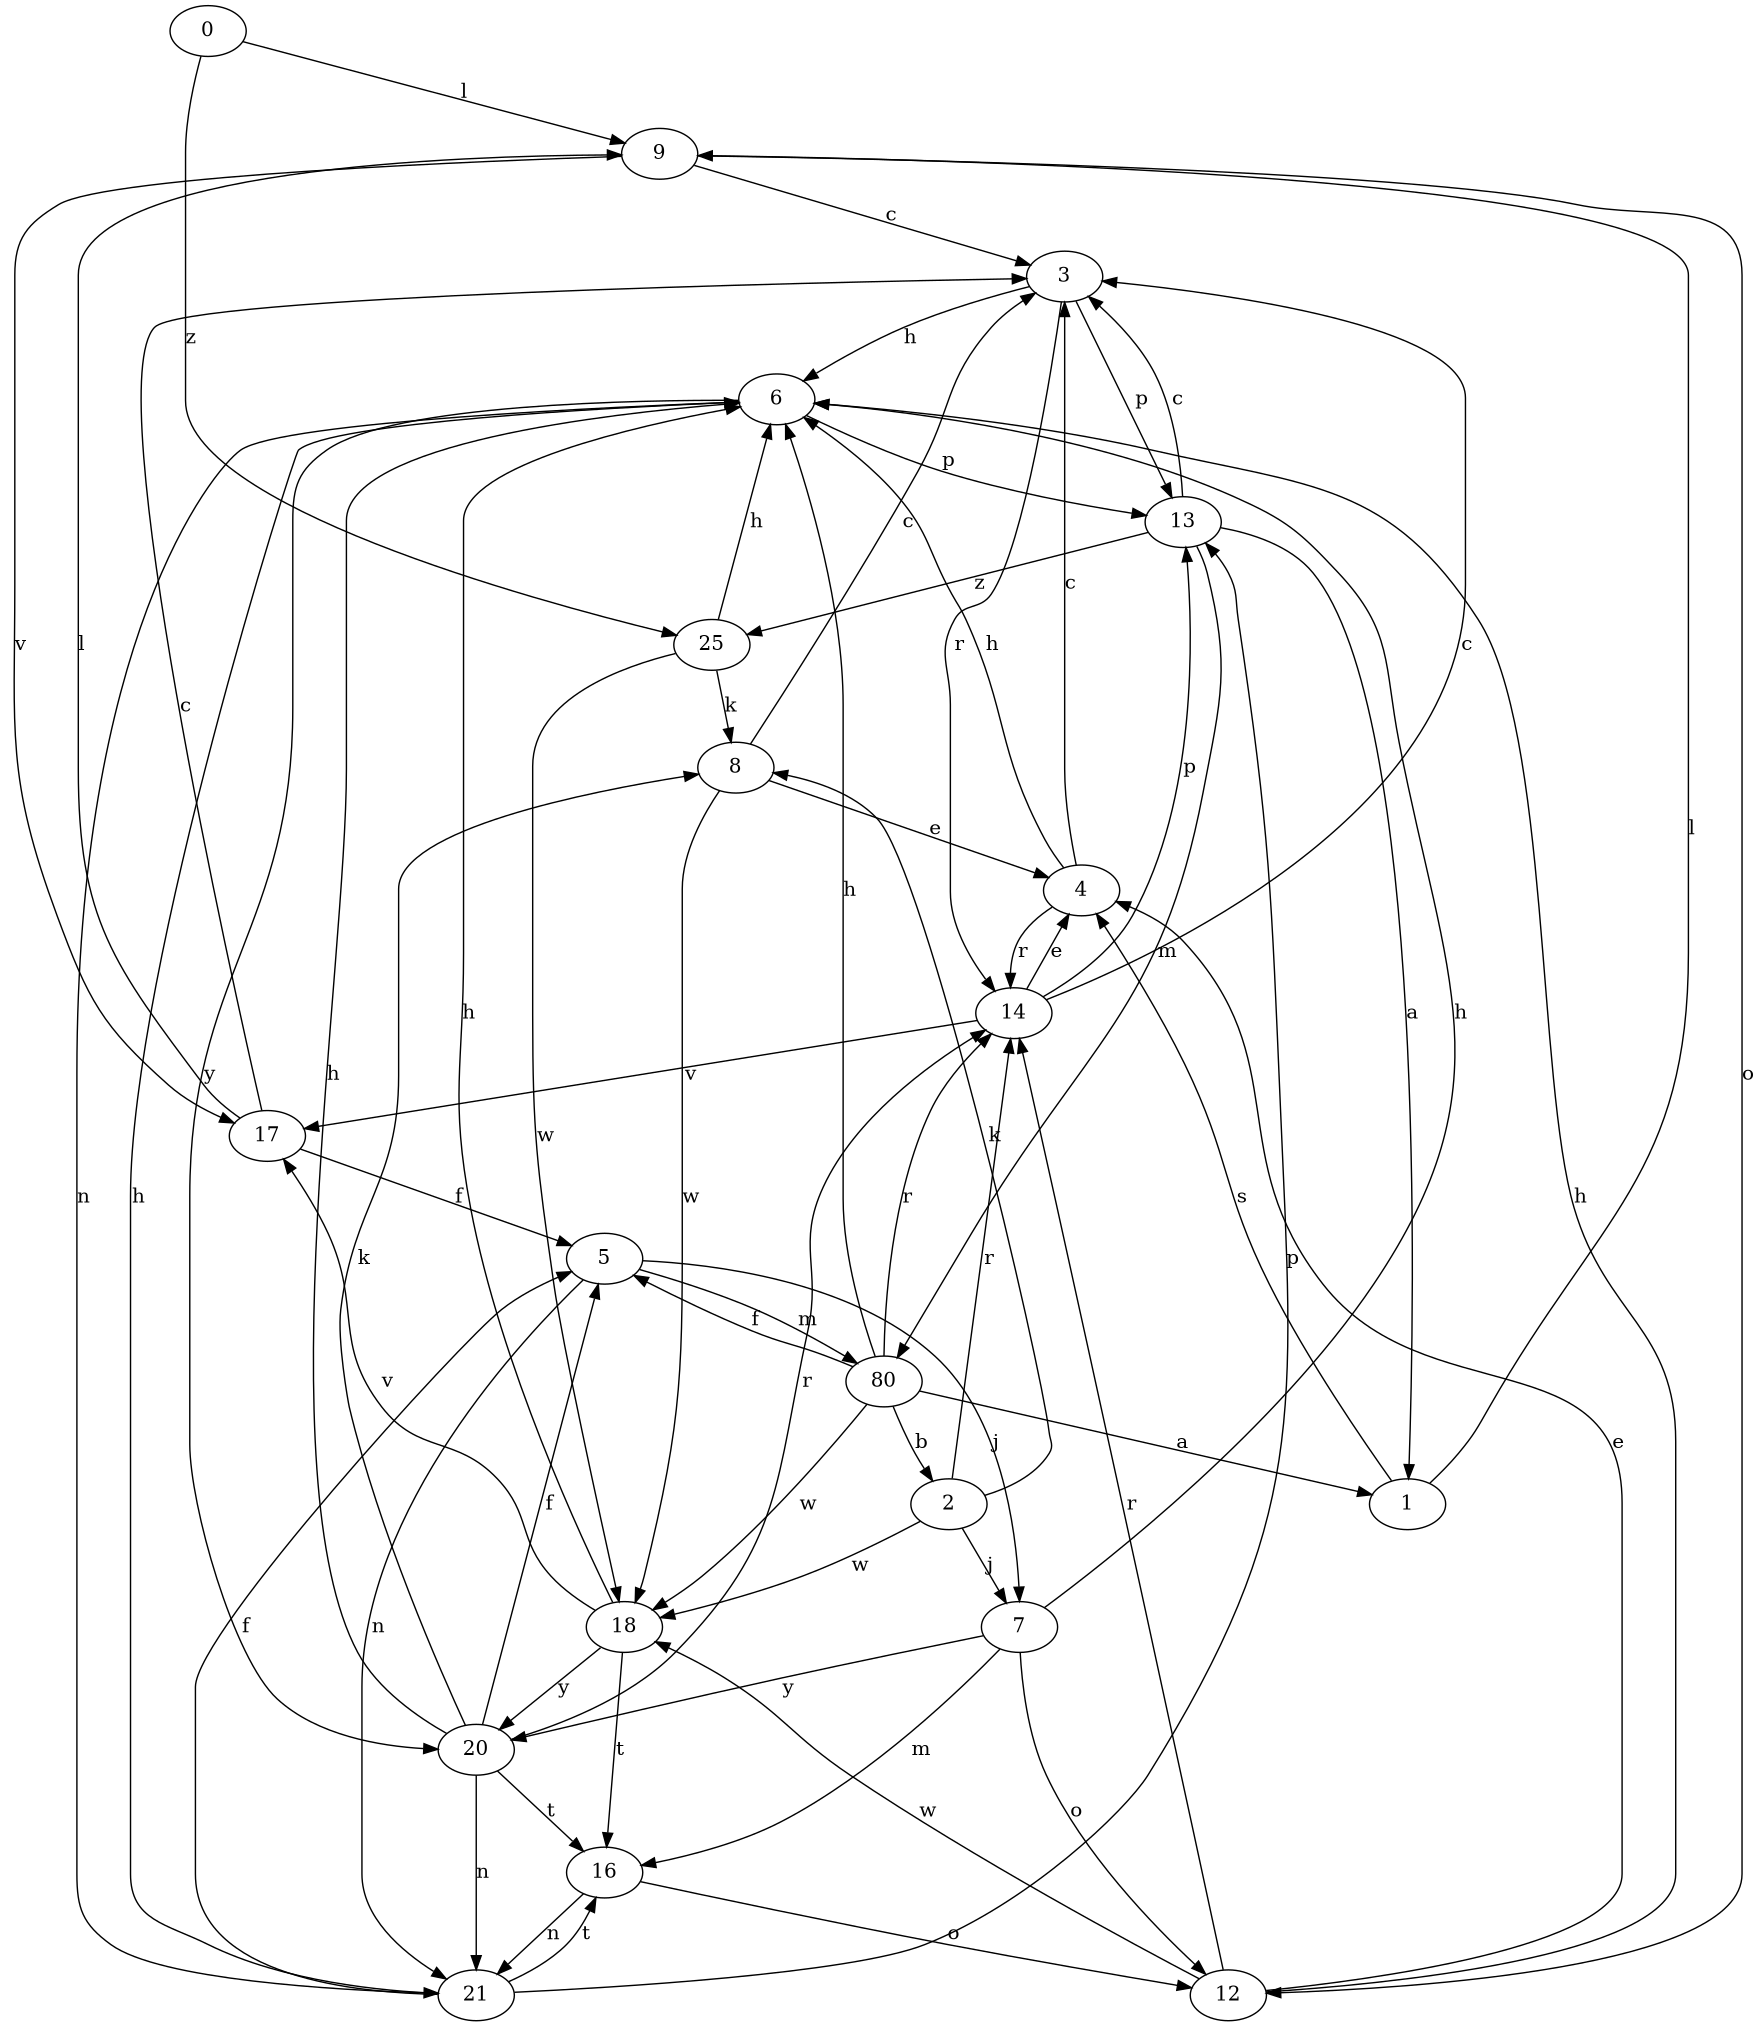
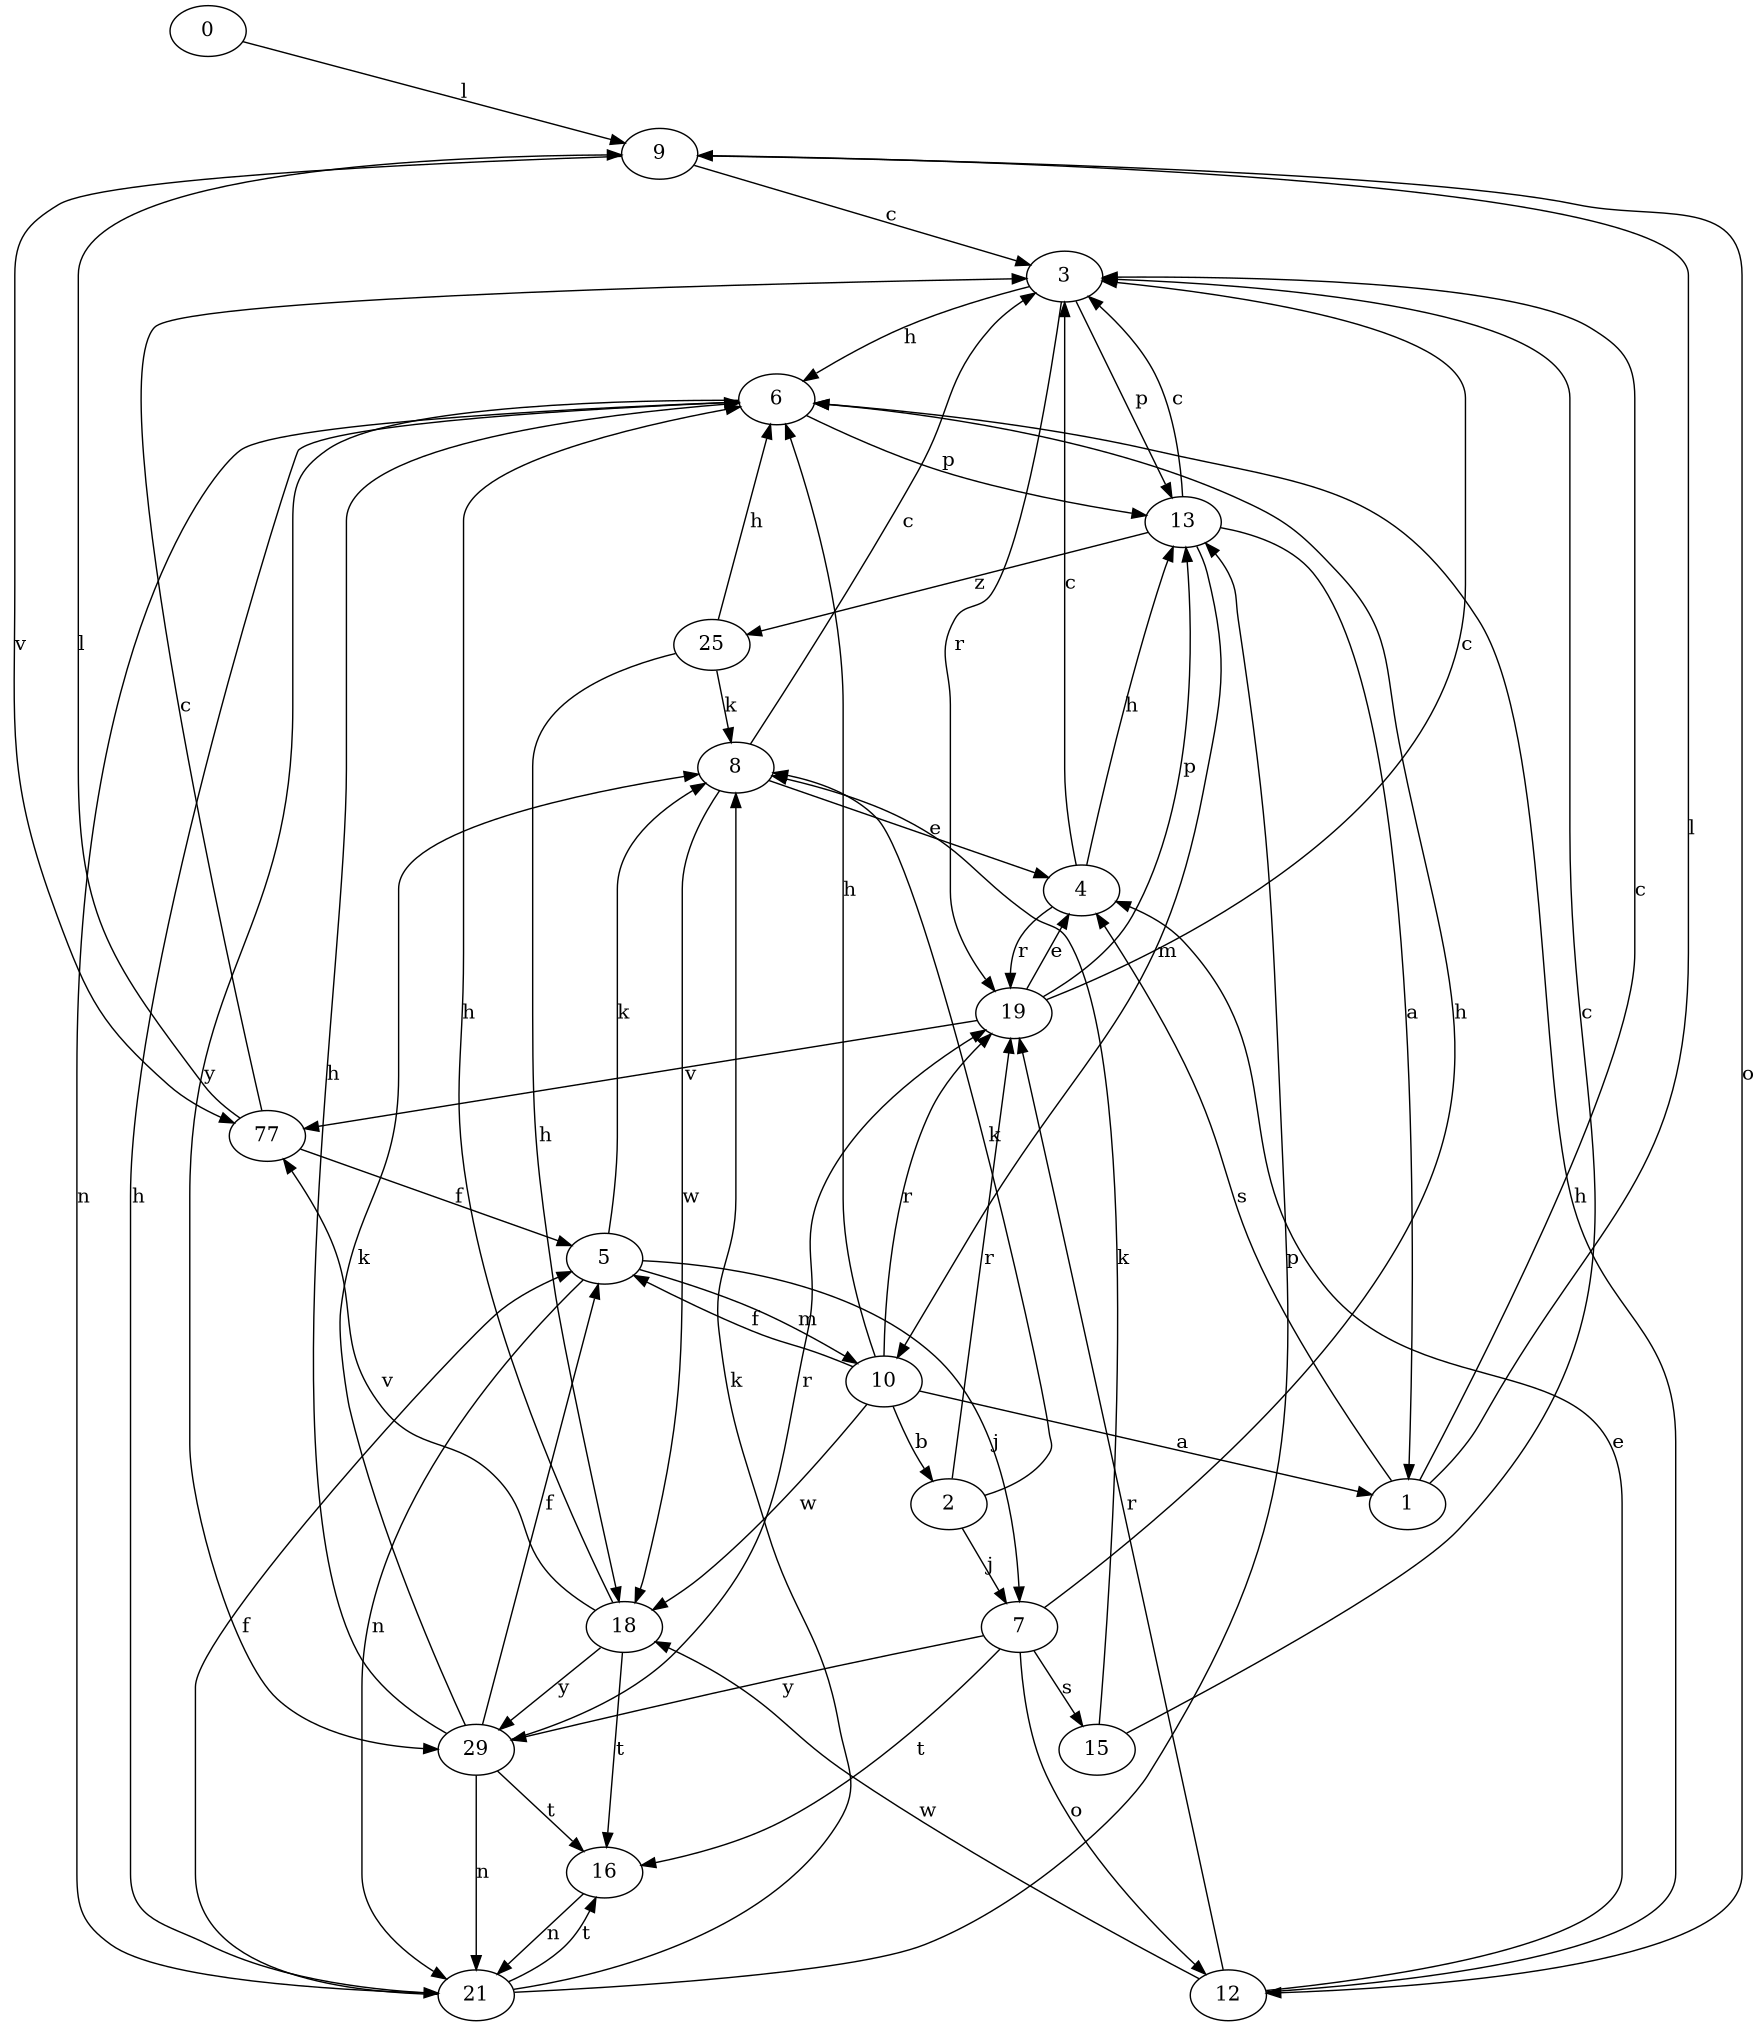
edge "0" -> "25": removed, label "z"
edge "4" -> "6": now "4" -> "13"
edge "1" -> "3": added, label "c"
edge "5" -> "8": added, label "k"
node "14": label "14" -> "19"
node "17": label "17" -> "77"
edge "25" -> "18": label "w" -> "h"
node "80": label "80" -> "10"
edge "21" -> "8": added, label "k"
edge "2" -> "18": removed, label "w"
node "20": label "20" -> "29"
edge "7" -> "16": label "m" -> "t"
node "15": added
edge "16" -> "12": removed, label "o"
